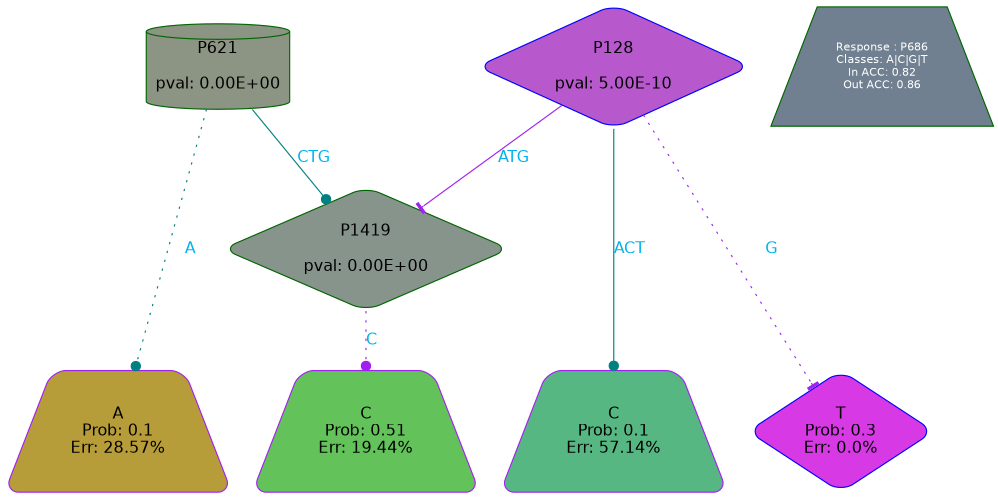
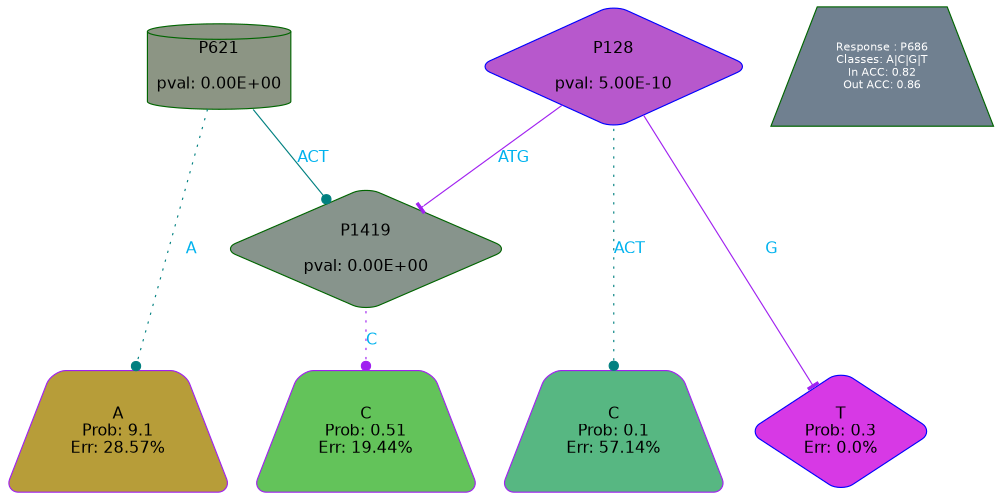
edge "P621 pval: 0.00E+00" -> "P1419 pval: 0.00E+00": label "CTG" -> "ACT"
edge "P128 pval: 5.00E-10" -> "C Prob: 0.1 Err: 57.14%": style solid -> dotted
edge "P128 pval: 5.00E-10" -> "T Prob: 0.3 Err: 0.0%": style dotted -> solid
node "A Prob: 0.1 Err: 28.57%": label "A Prob: 0.1 Err: 28.57%" -> "A Prob: 9.1 Err: 28.57%"
